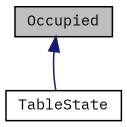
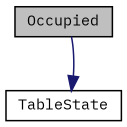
edge "TableState" -> "Occupied": reversed
